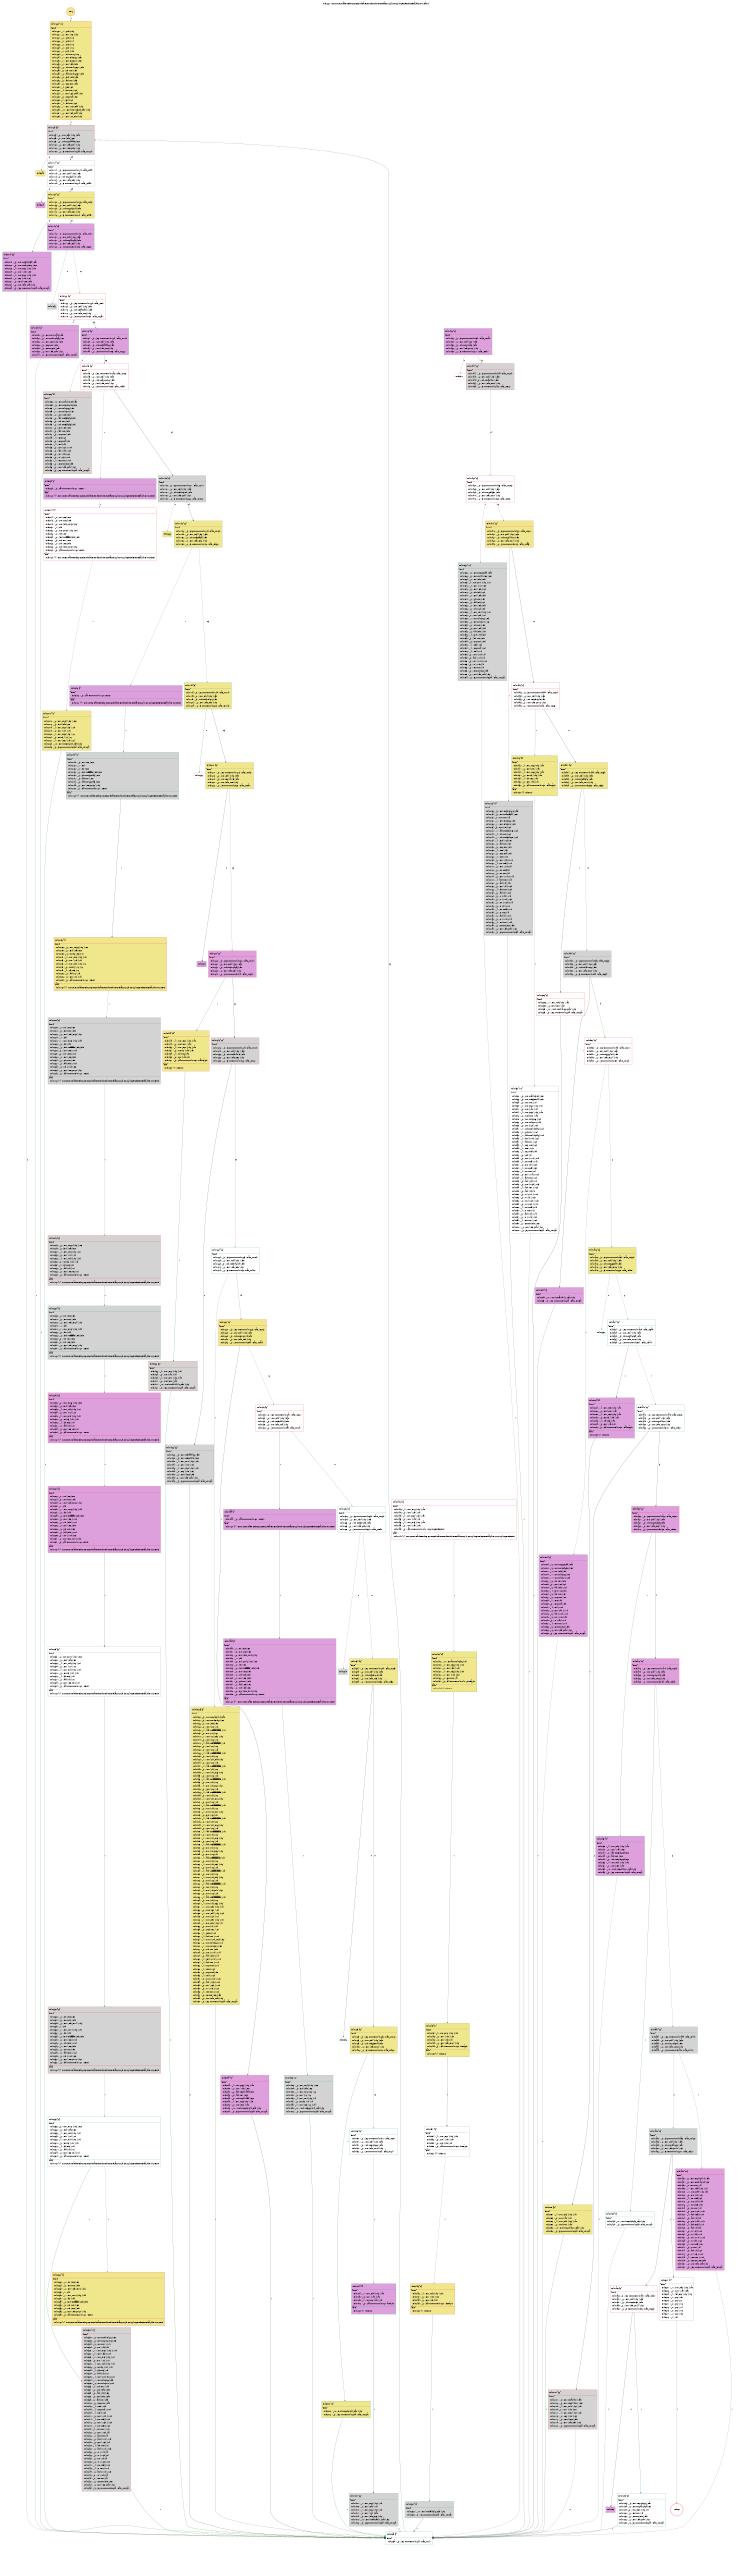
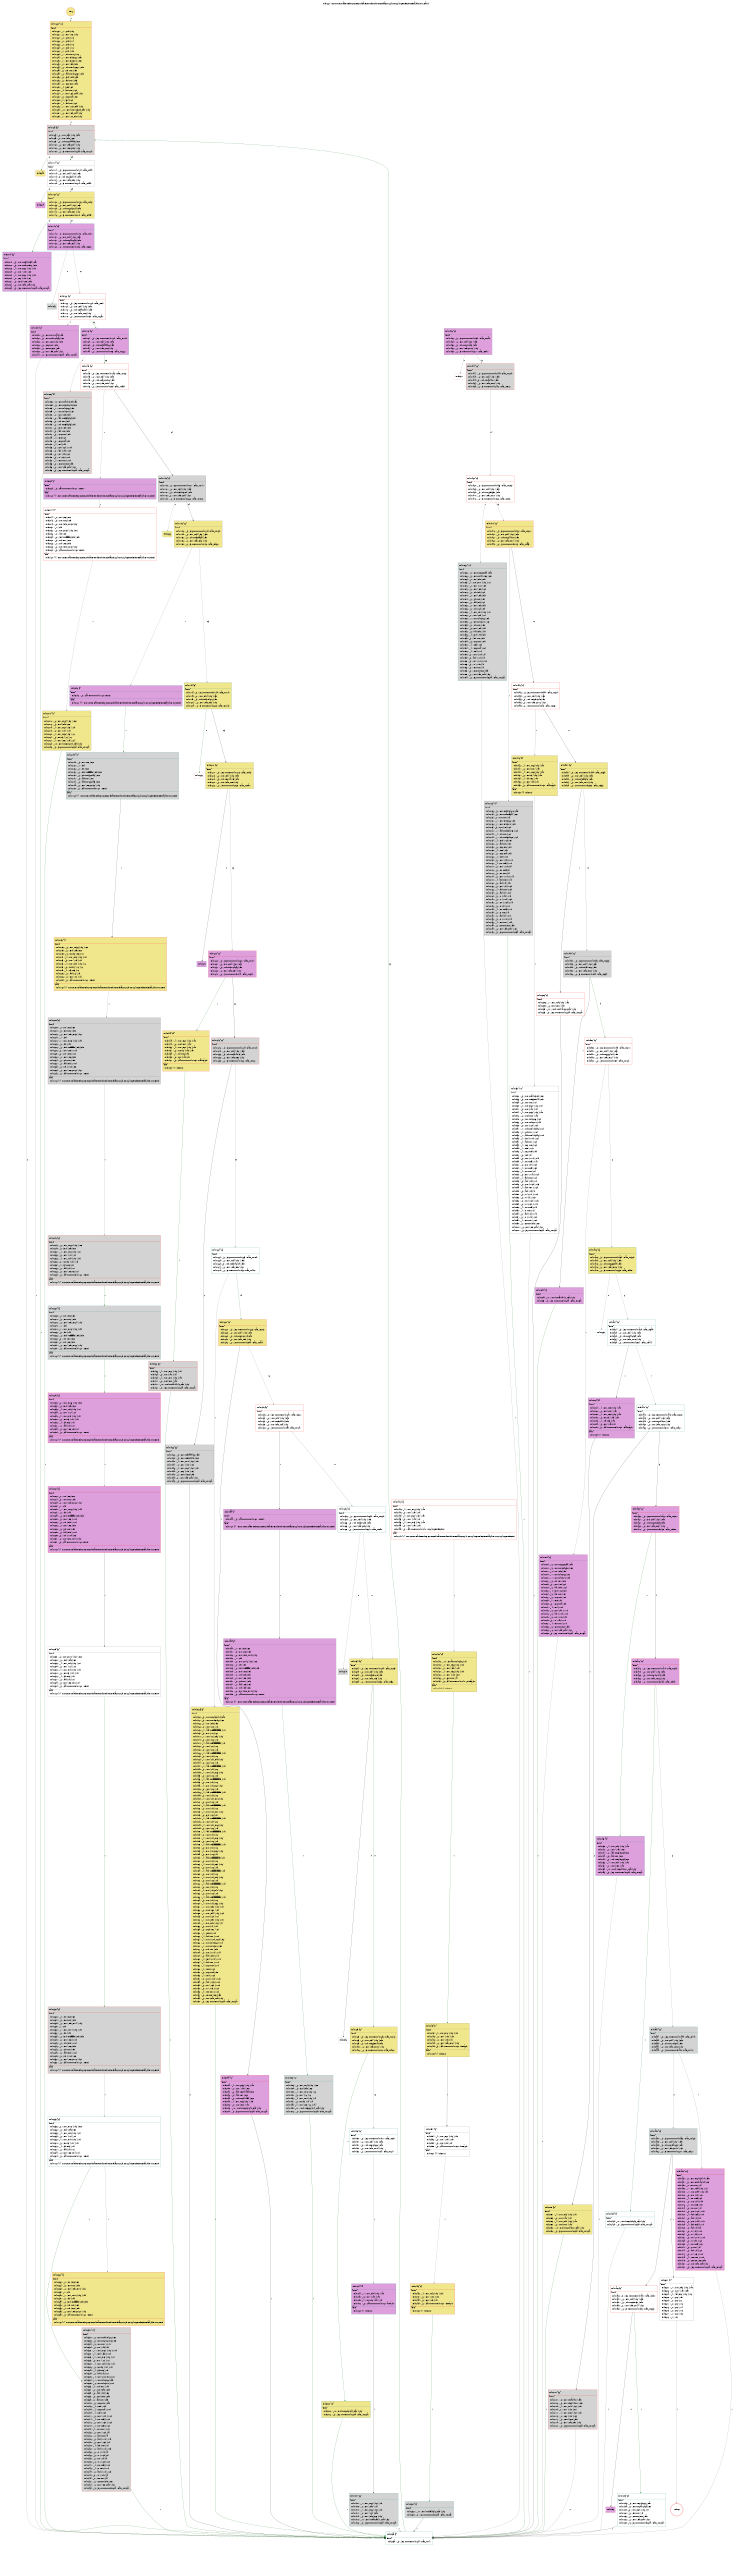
edge "0x401d2b [30]" -> "0x401768 [28]": reversed
